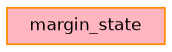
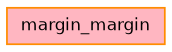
node "margin_state": label "margin_state" -> "margin_margin"
